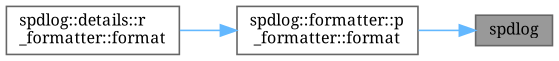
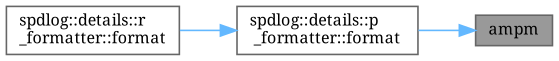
node "spdlog::formatter::p _formatter::format": label "spdlog::formatter::p _formatter::format" -> "spdlog::details::p _formatter::format"
node "spdlog": label "spdlog" -> "ampm"
